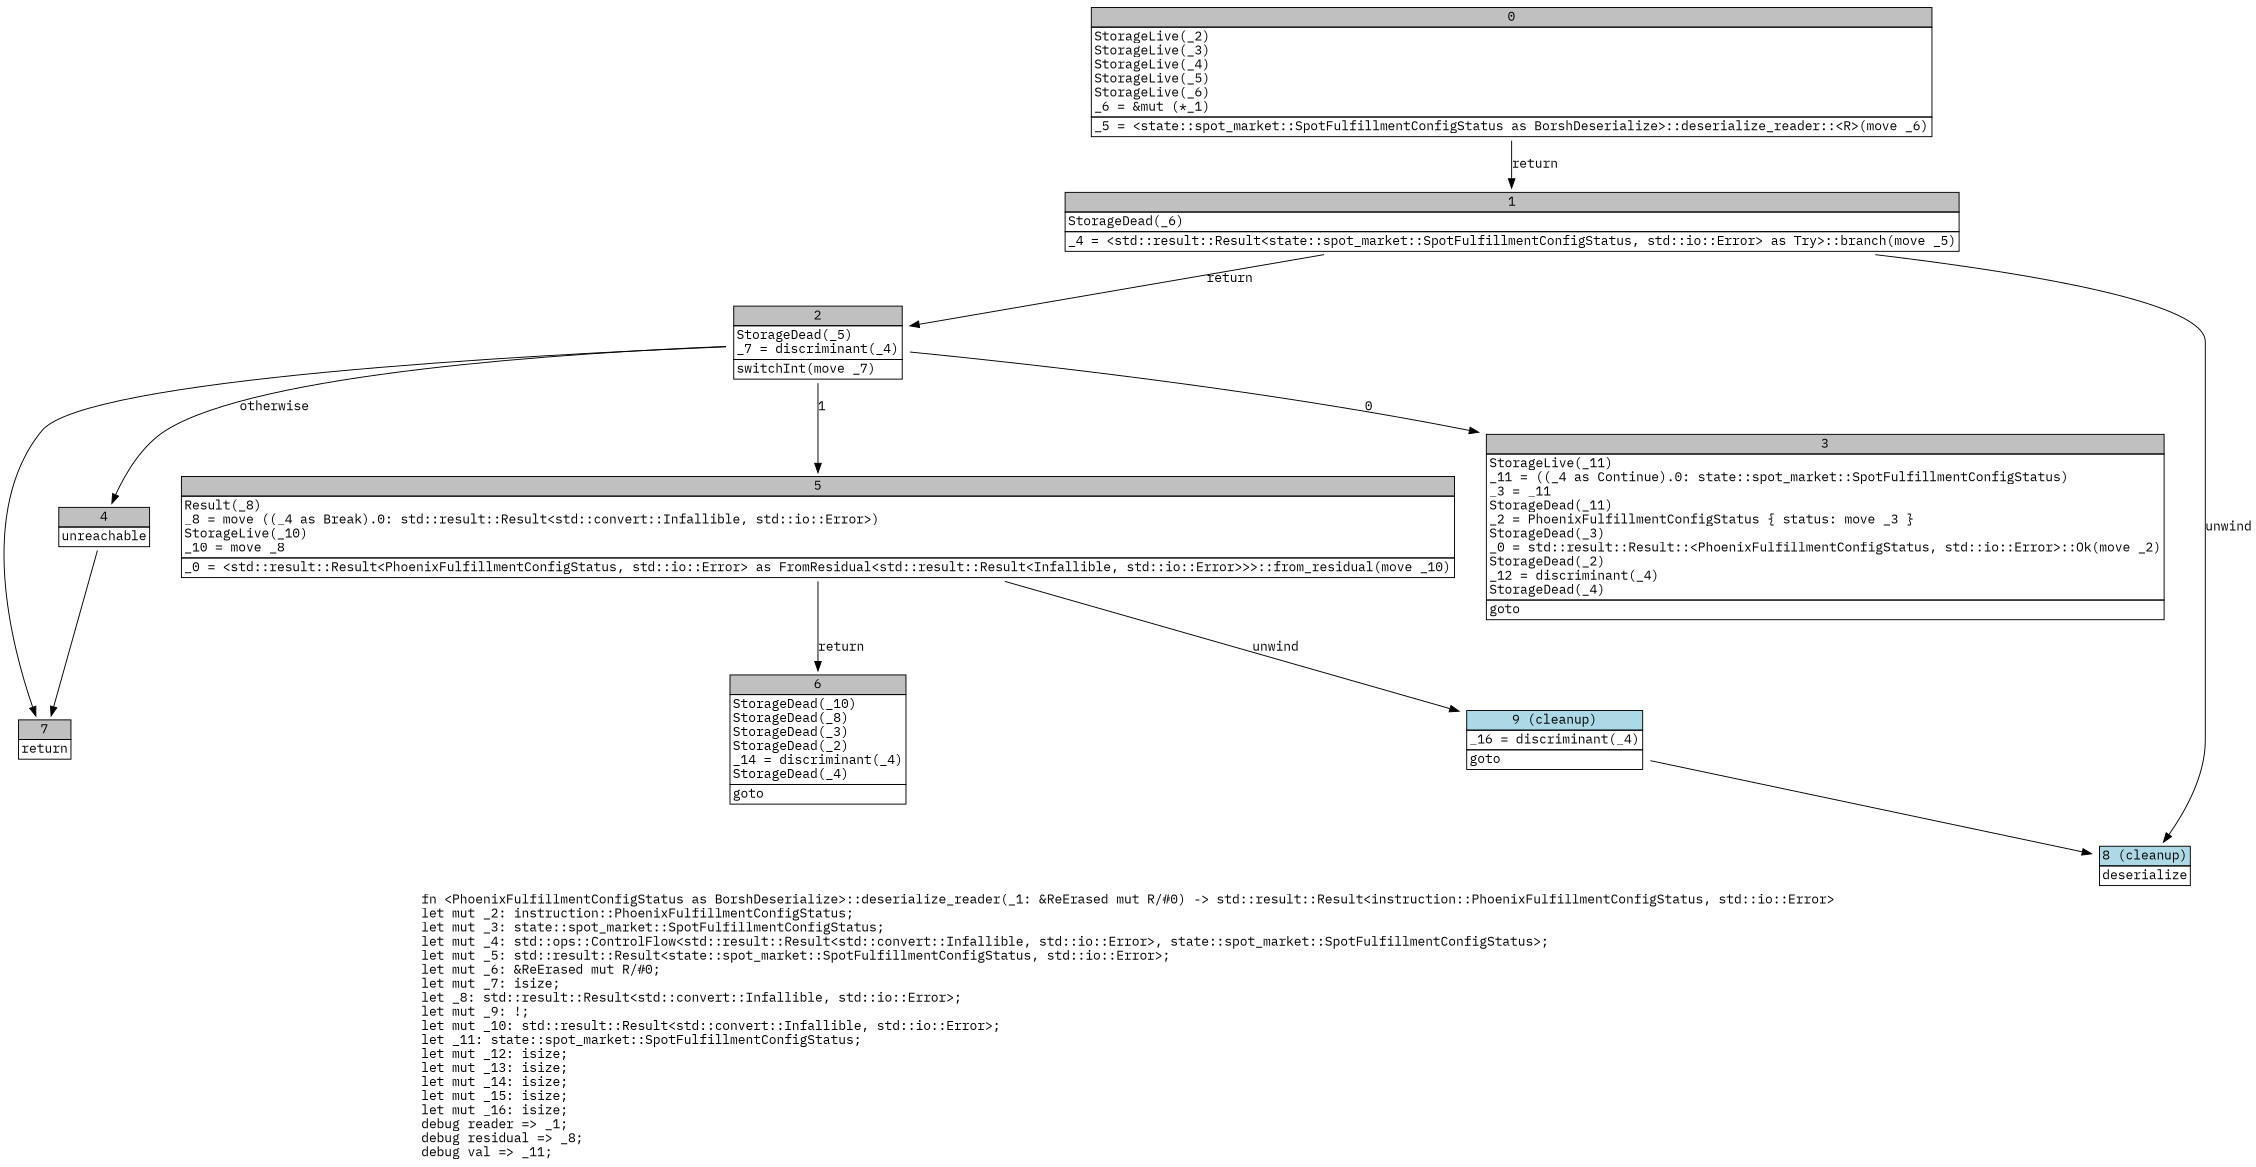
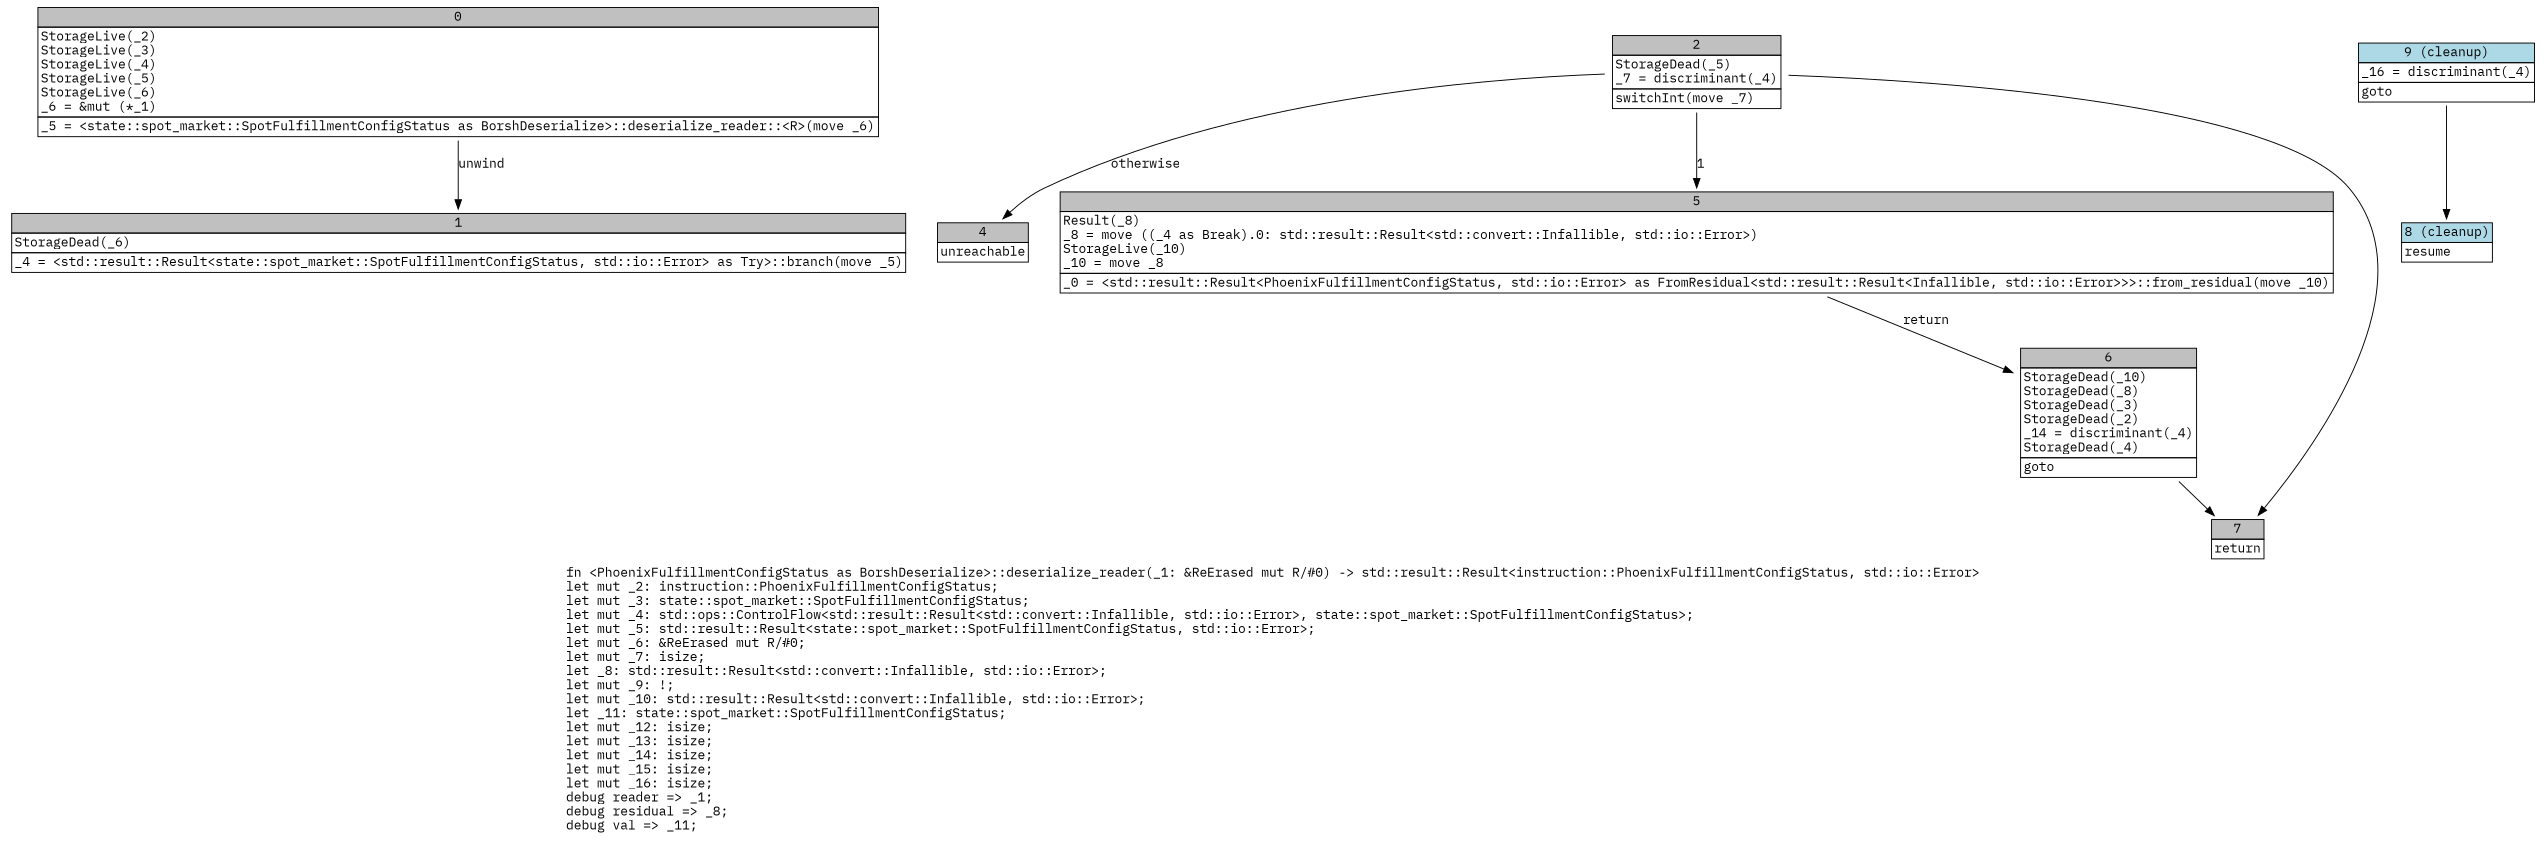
edge "0" -> "1": label "return" -> "unwind"
edge "1" -> "2": removed, label "return"
edge "1" -> "8 (cleanup)": removed, label "unwind"
node "3": removed
edge "4" -> "7": now "6" -> "7"
edge "5" -> "9 (cleanup)": removed, label "unwind"
node "8 (cleanup)": text "deserialize" -> "resume"
